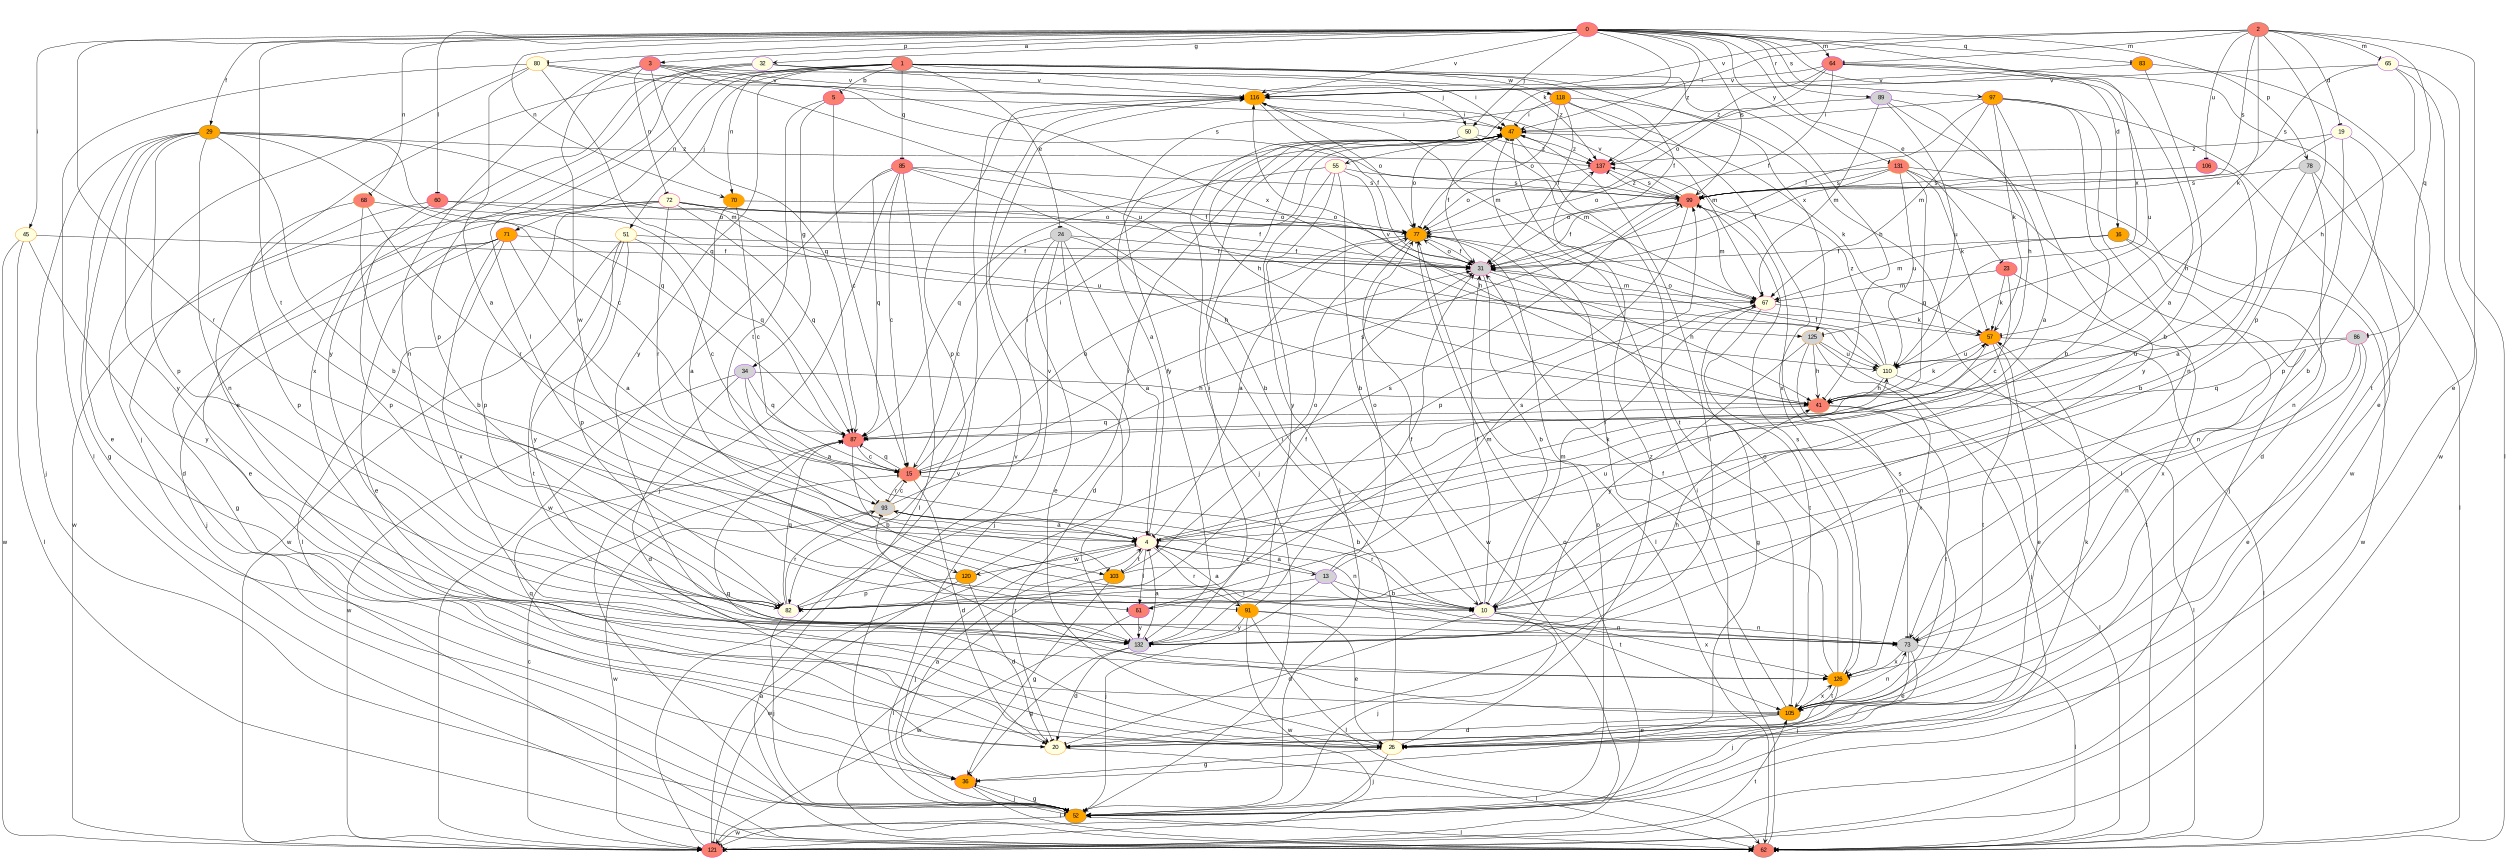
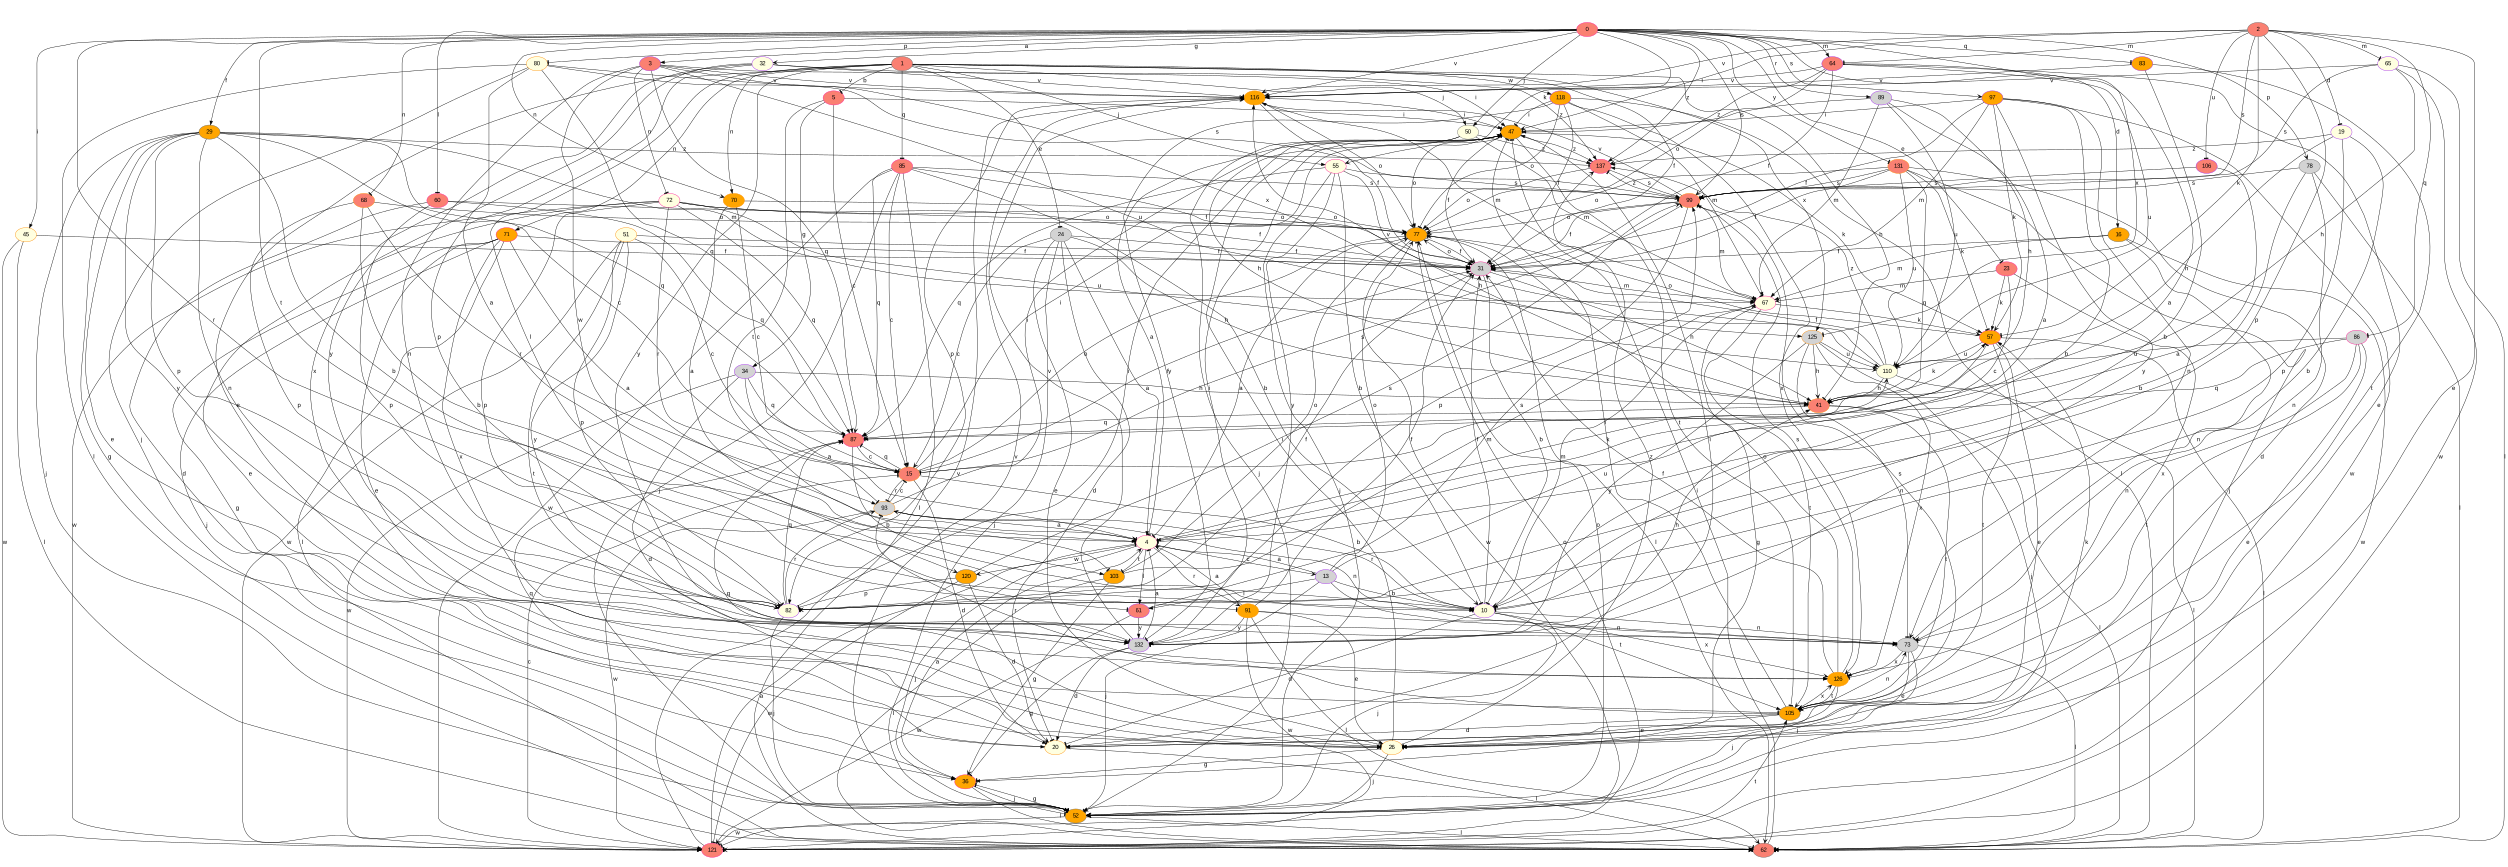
edge "1" -> "51": now "1" -> "55"
edge "45" -> "132": removed, label "y"
